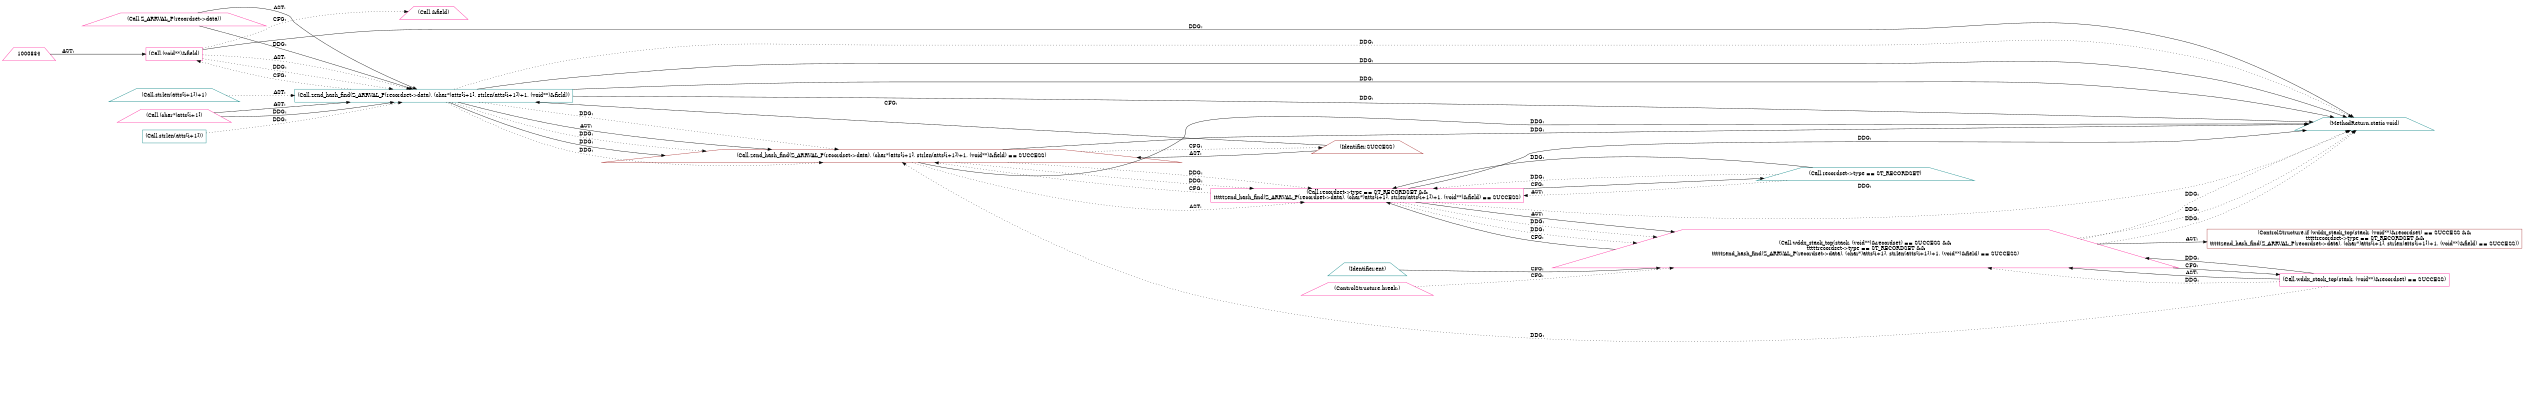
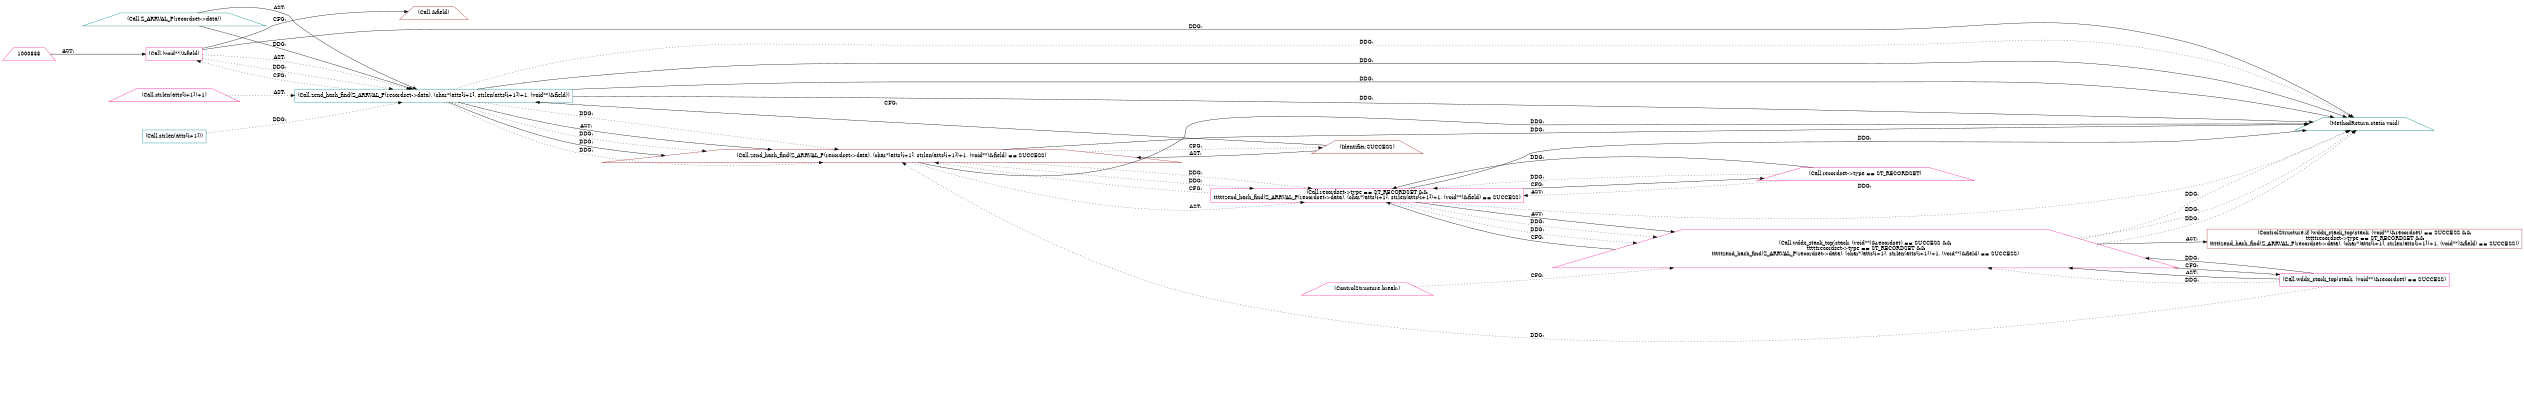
node "(Call,&field)": color deeppink -> brown
node "(Call,Z_ARRVAL_P(recordset->data))": color deeppink -> teal
edge "(Call,(void**)&field)" -> "(Call,&field)": style dotted -> solid
node "1000834": label "1000834" -> "1000838"
node "(Call,strlen(atts[i+1])+1)": color teal -> deeppink
node "(Call,(char*)atts[i+1])": removed
node "(Call,recordset->type == ST_RECORDSET)": color teal -> deeppink
node "(Identifier,ent)": removed
